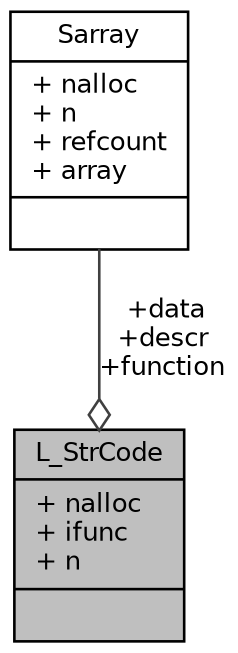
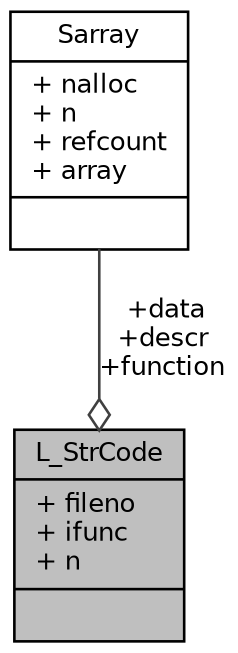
node "L_StrCode": text "+ nalloc" -> "+ fileno"
